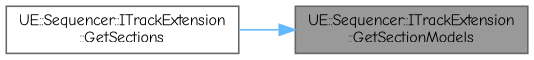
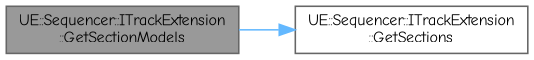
edge "UE::Sequencer::ITrackExtension ::GetSections" -> "UE::Sequencer::ITrackExtension ::GetSectionModels": reversed
